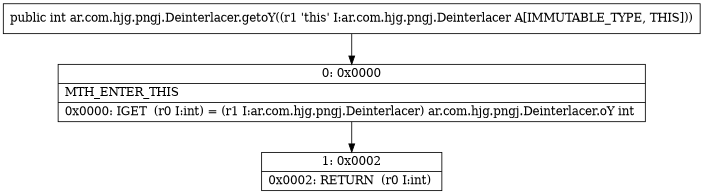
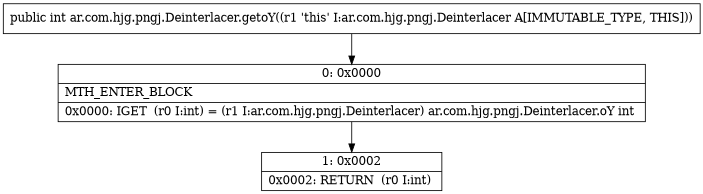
node "0: 0x0000": text "MTH_ENTER_THIS" -> "MTH_ENTER_BLOCK"
